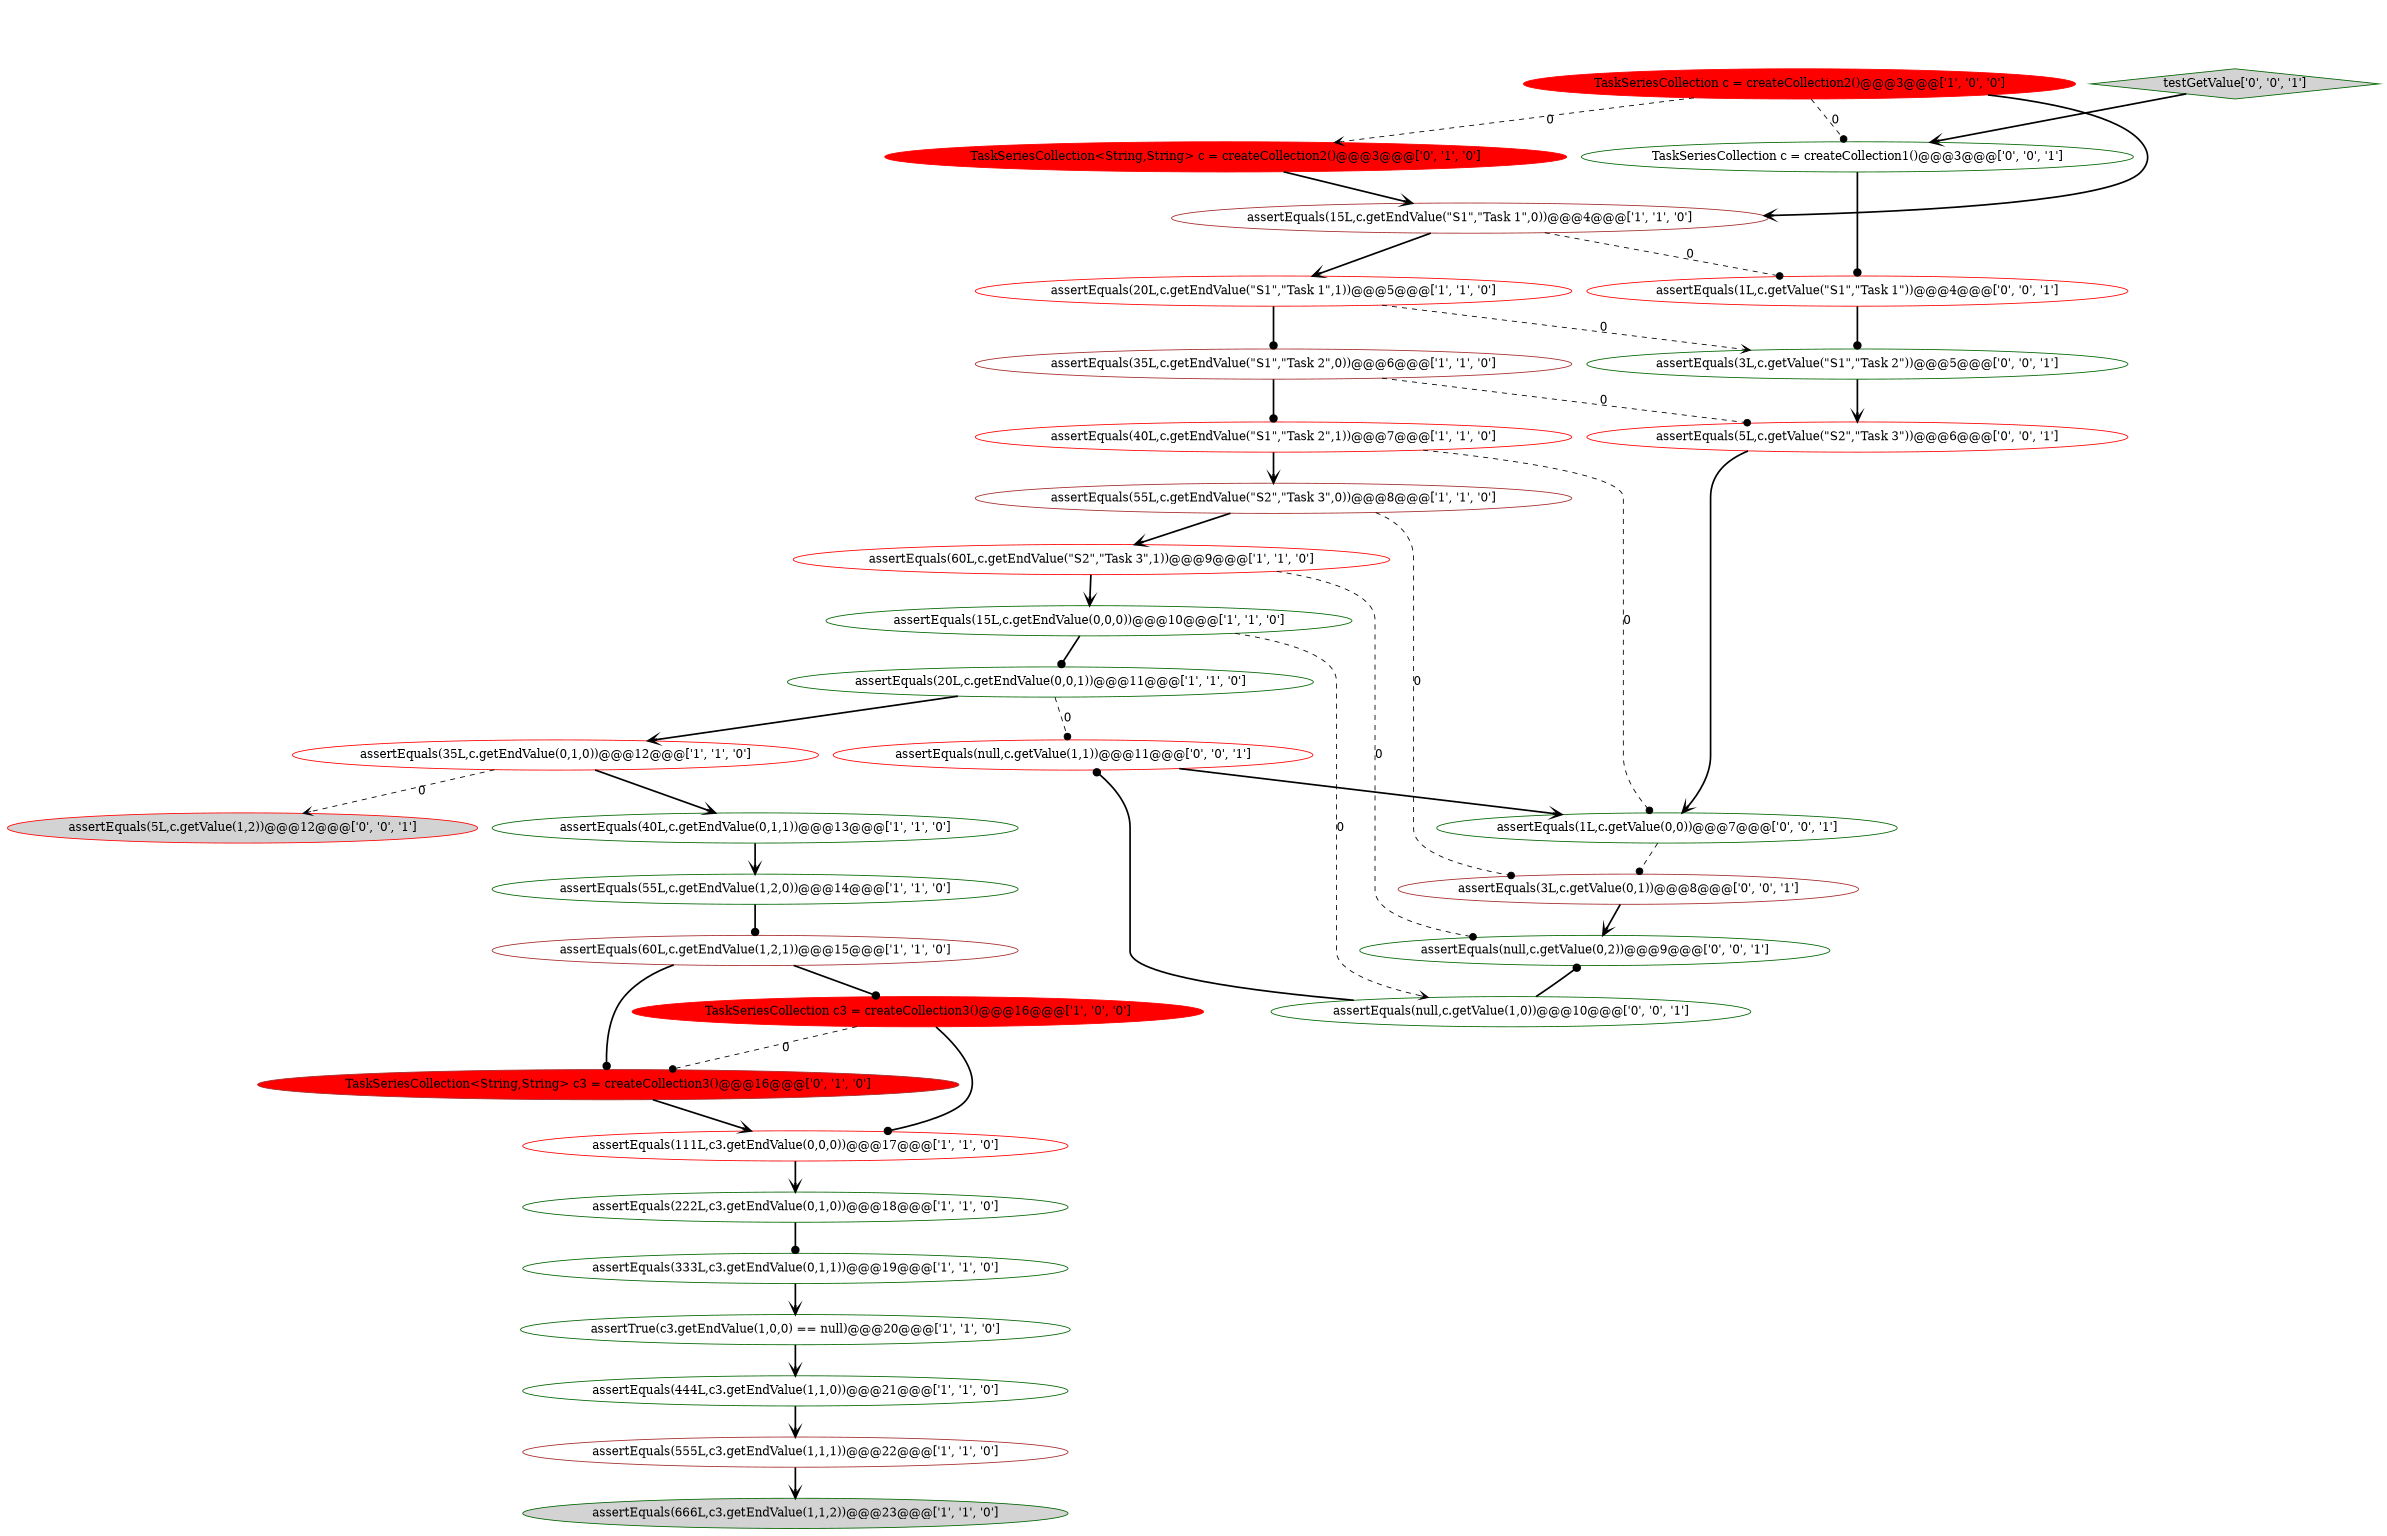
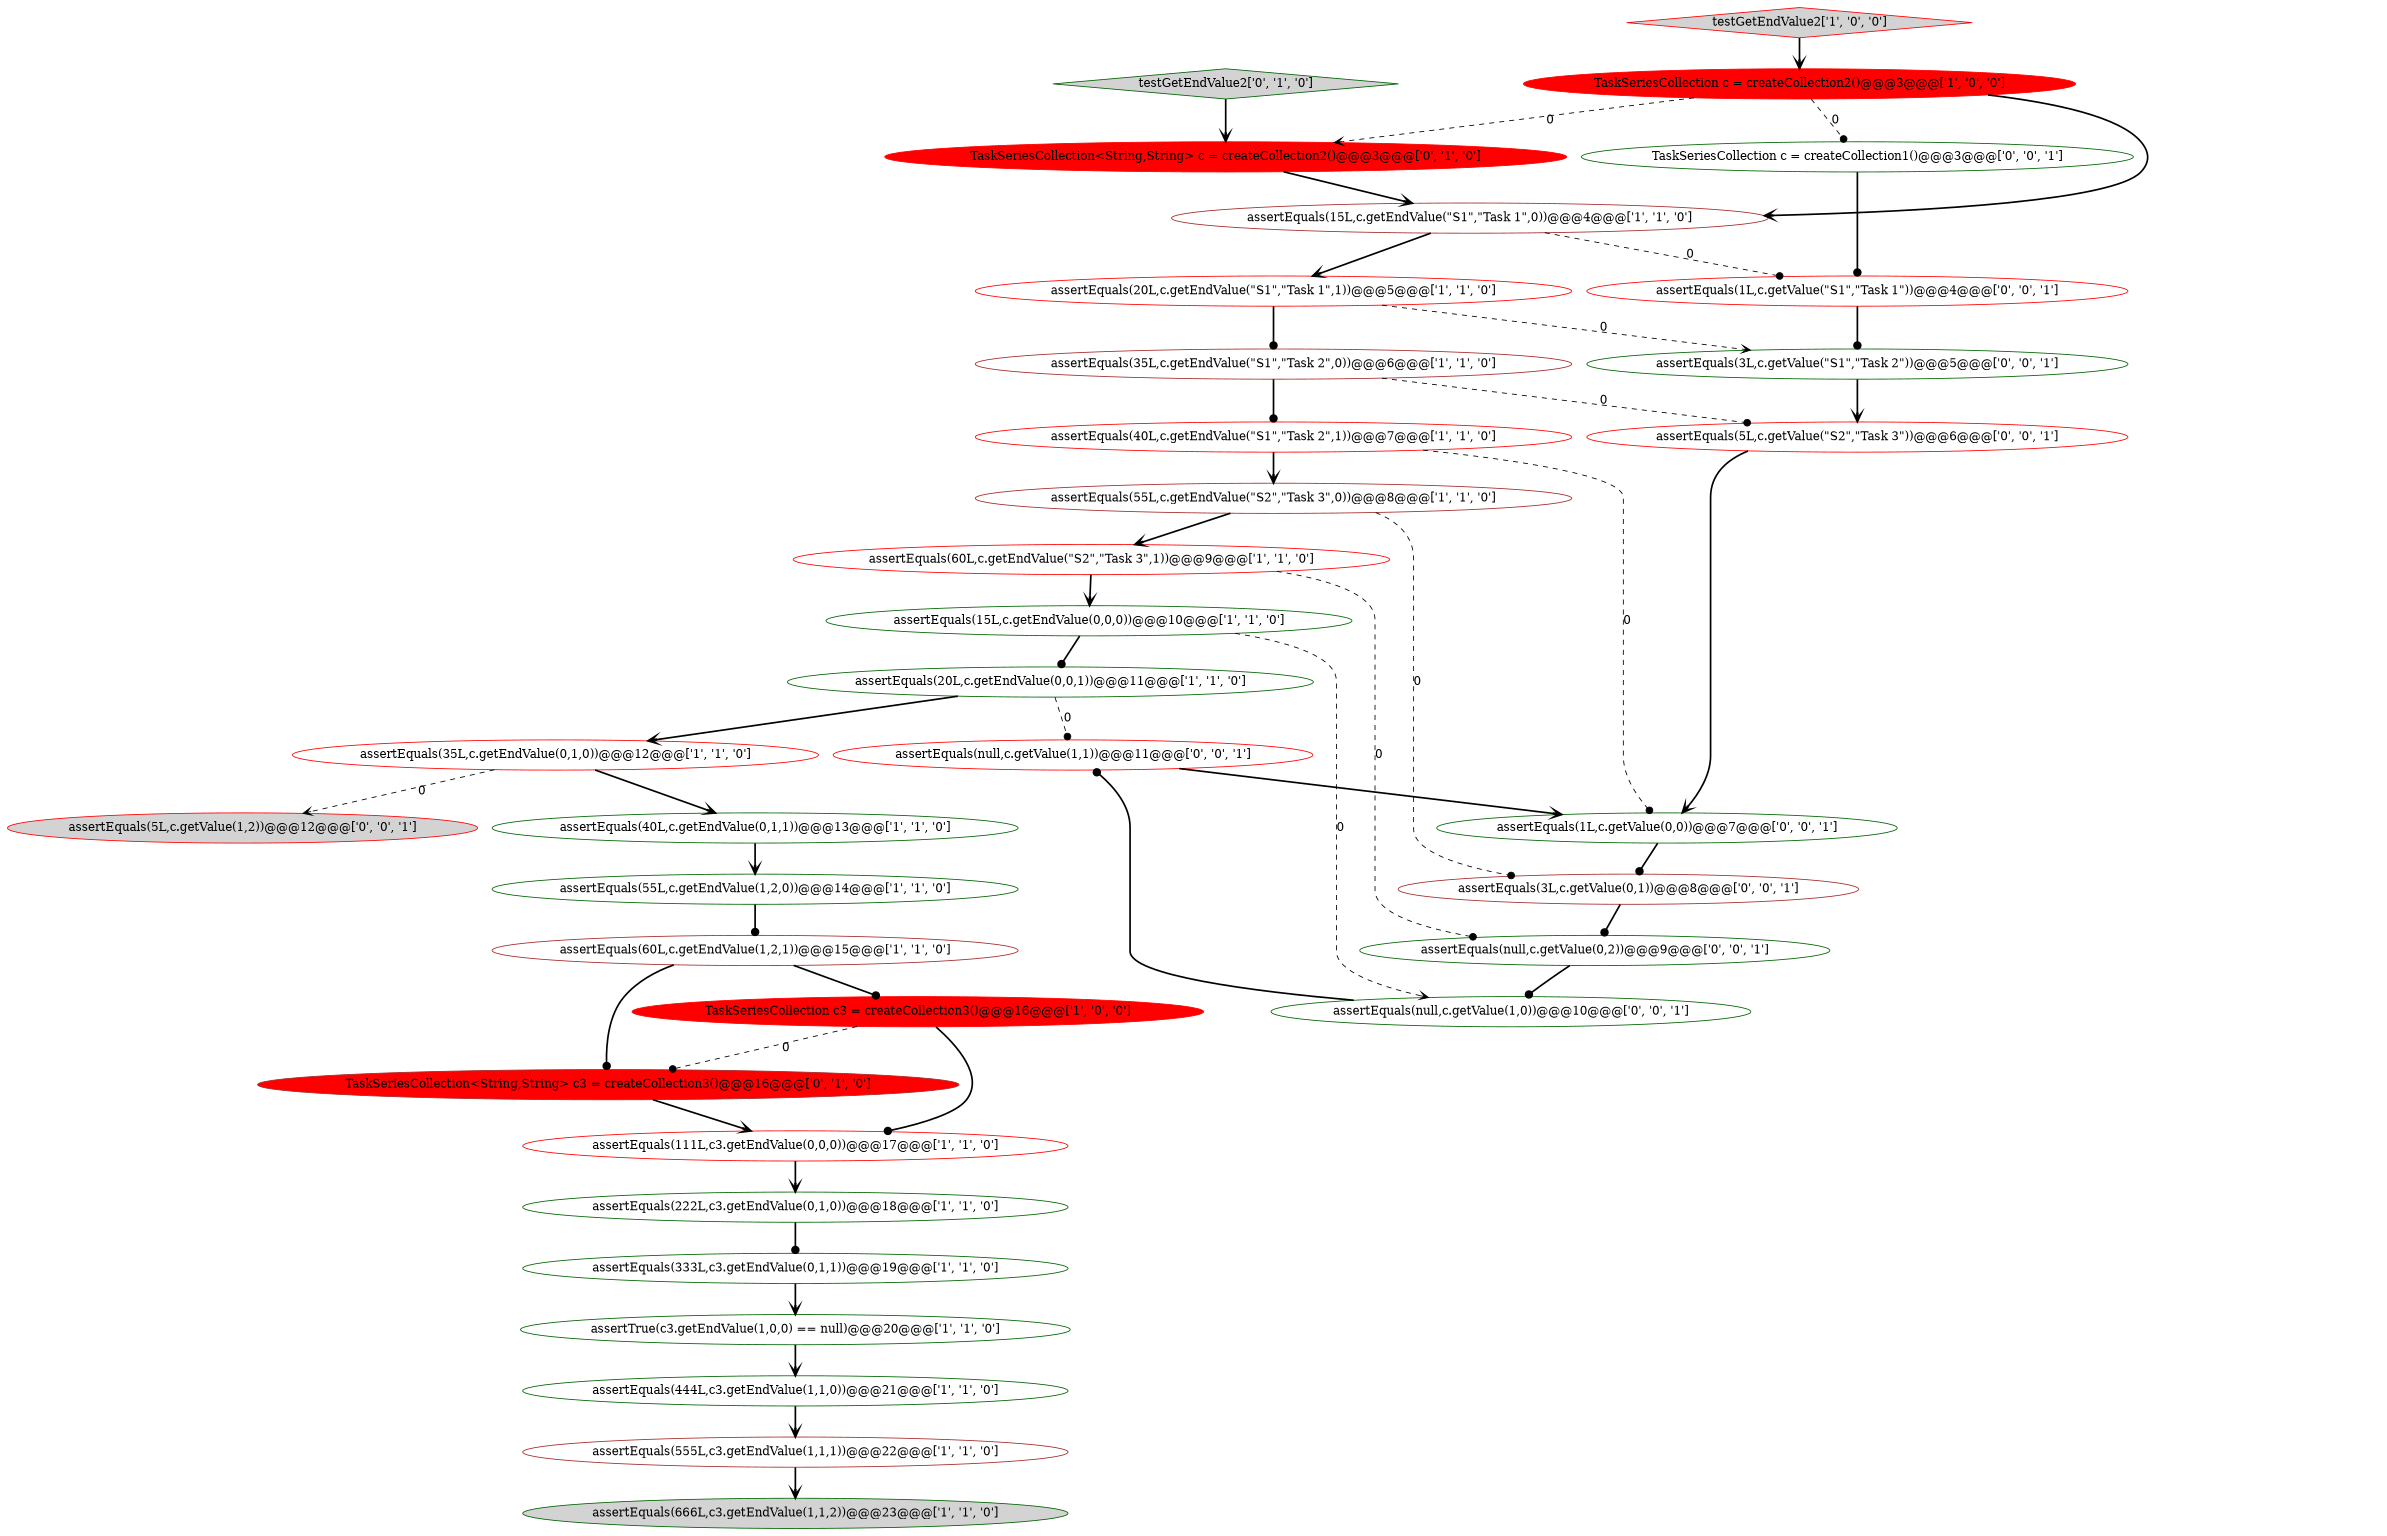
node "testGetEndValue2['1', '0', '0']": added
node "testGetEndValue2['0', '1', '0']": added
node "testGetValue['0', '0', '1']": removed
edge "assertEquals(1L,c.getValue(0,0))@@@7@@@['0', '0', '1']" -> "assertEquals(3L,c.getValue(0,1))@@@8@@@['0', '0', '1']": style dashed -> bold
edge "assertEquals(3L,c.getValue(0,1))@@@8@@@['0', '0', '1']" -> "assertEquals(null,c.getValue(0,2))@@@9@@@['0', '0', '1']": arrowhead vee -> dot
edge "assertEquals(null,c.getValue(1,0))@@@10@@@['0', '0', '1']" -> "assertEquals(null,c.getValue(0,2))@@@9@@@['0', '0', '1']": reversed
